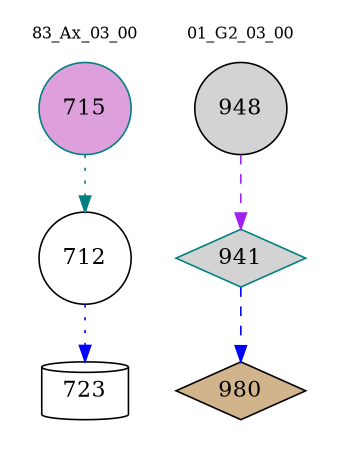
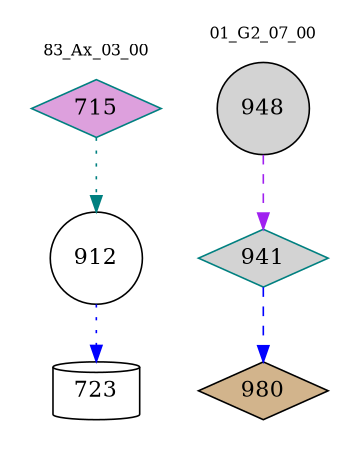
cluster "01_G2_03_00": label "01_G2_03_00" -> "01_G2_07_00"
node "715": shape circle -> diamond
node "712": label "712" -> "912"
